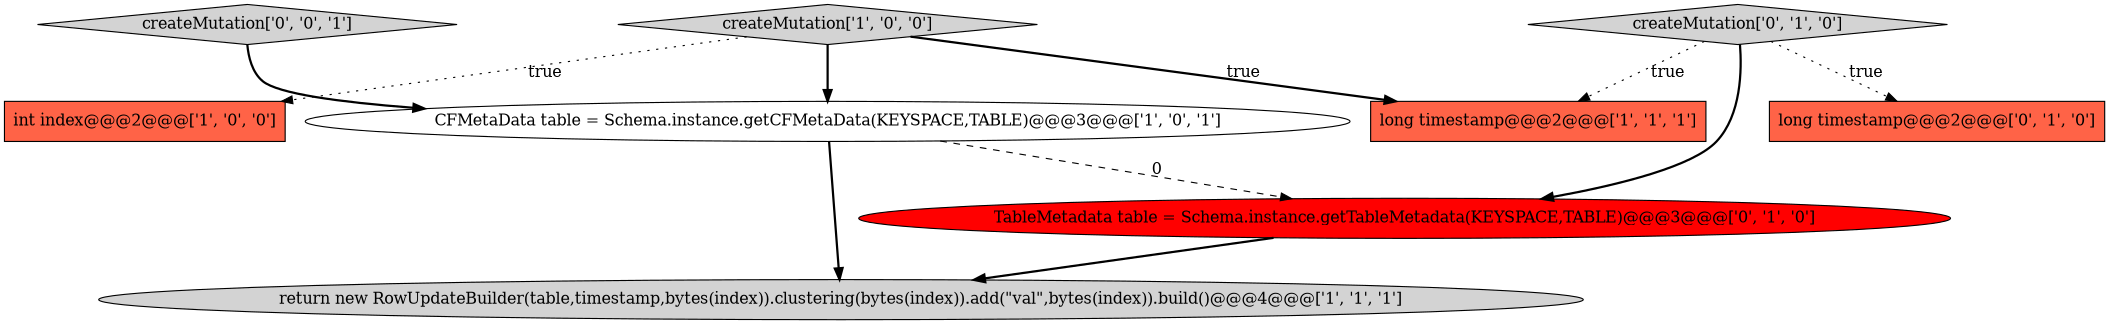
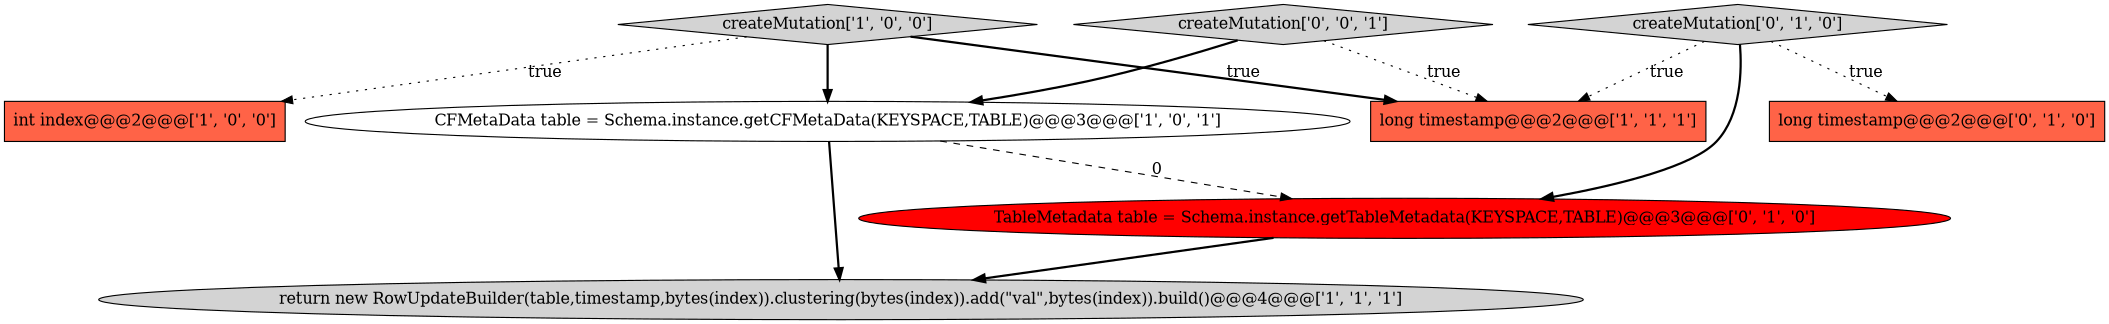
edge "createMutation['0', '0', '1']" -> "long timestamp@@@2@@@['1', '1', '1']": added, label "true"
